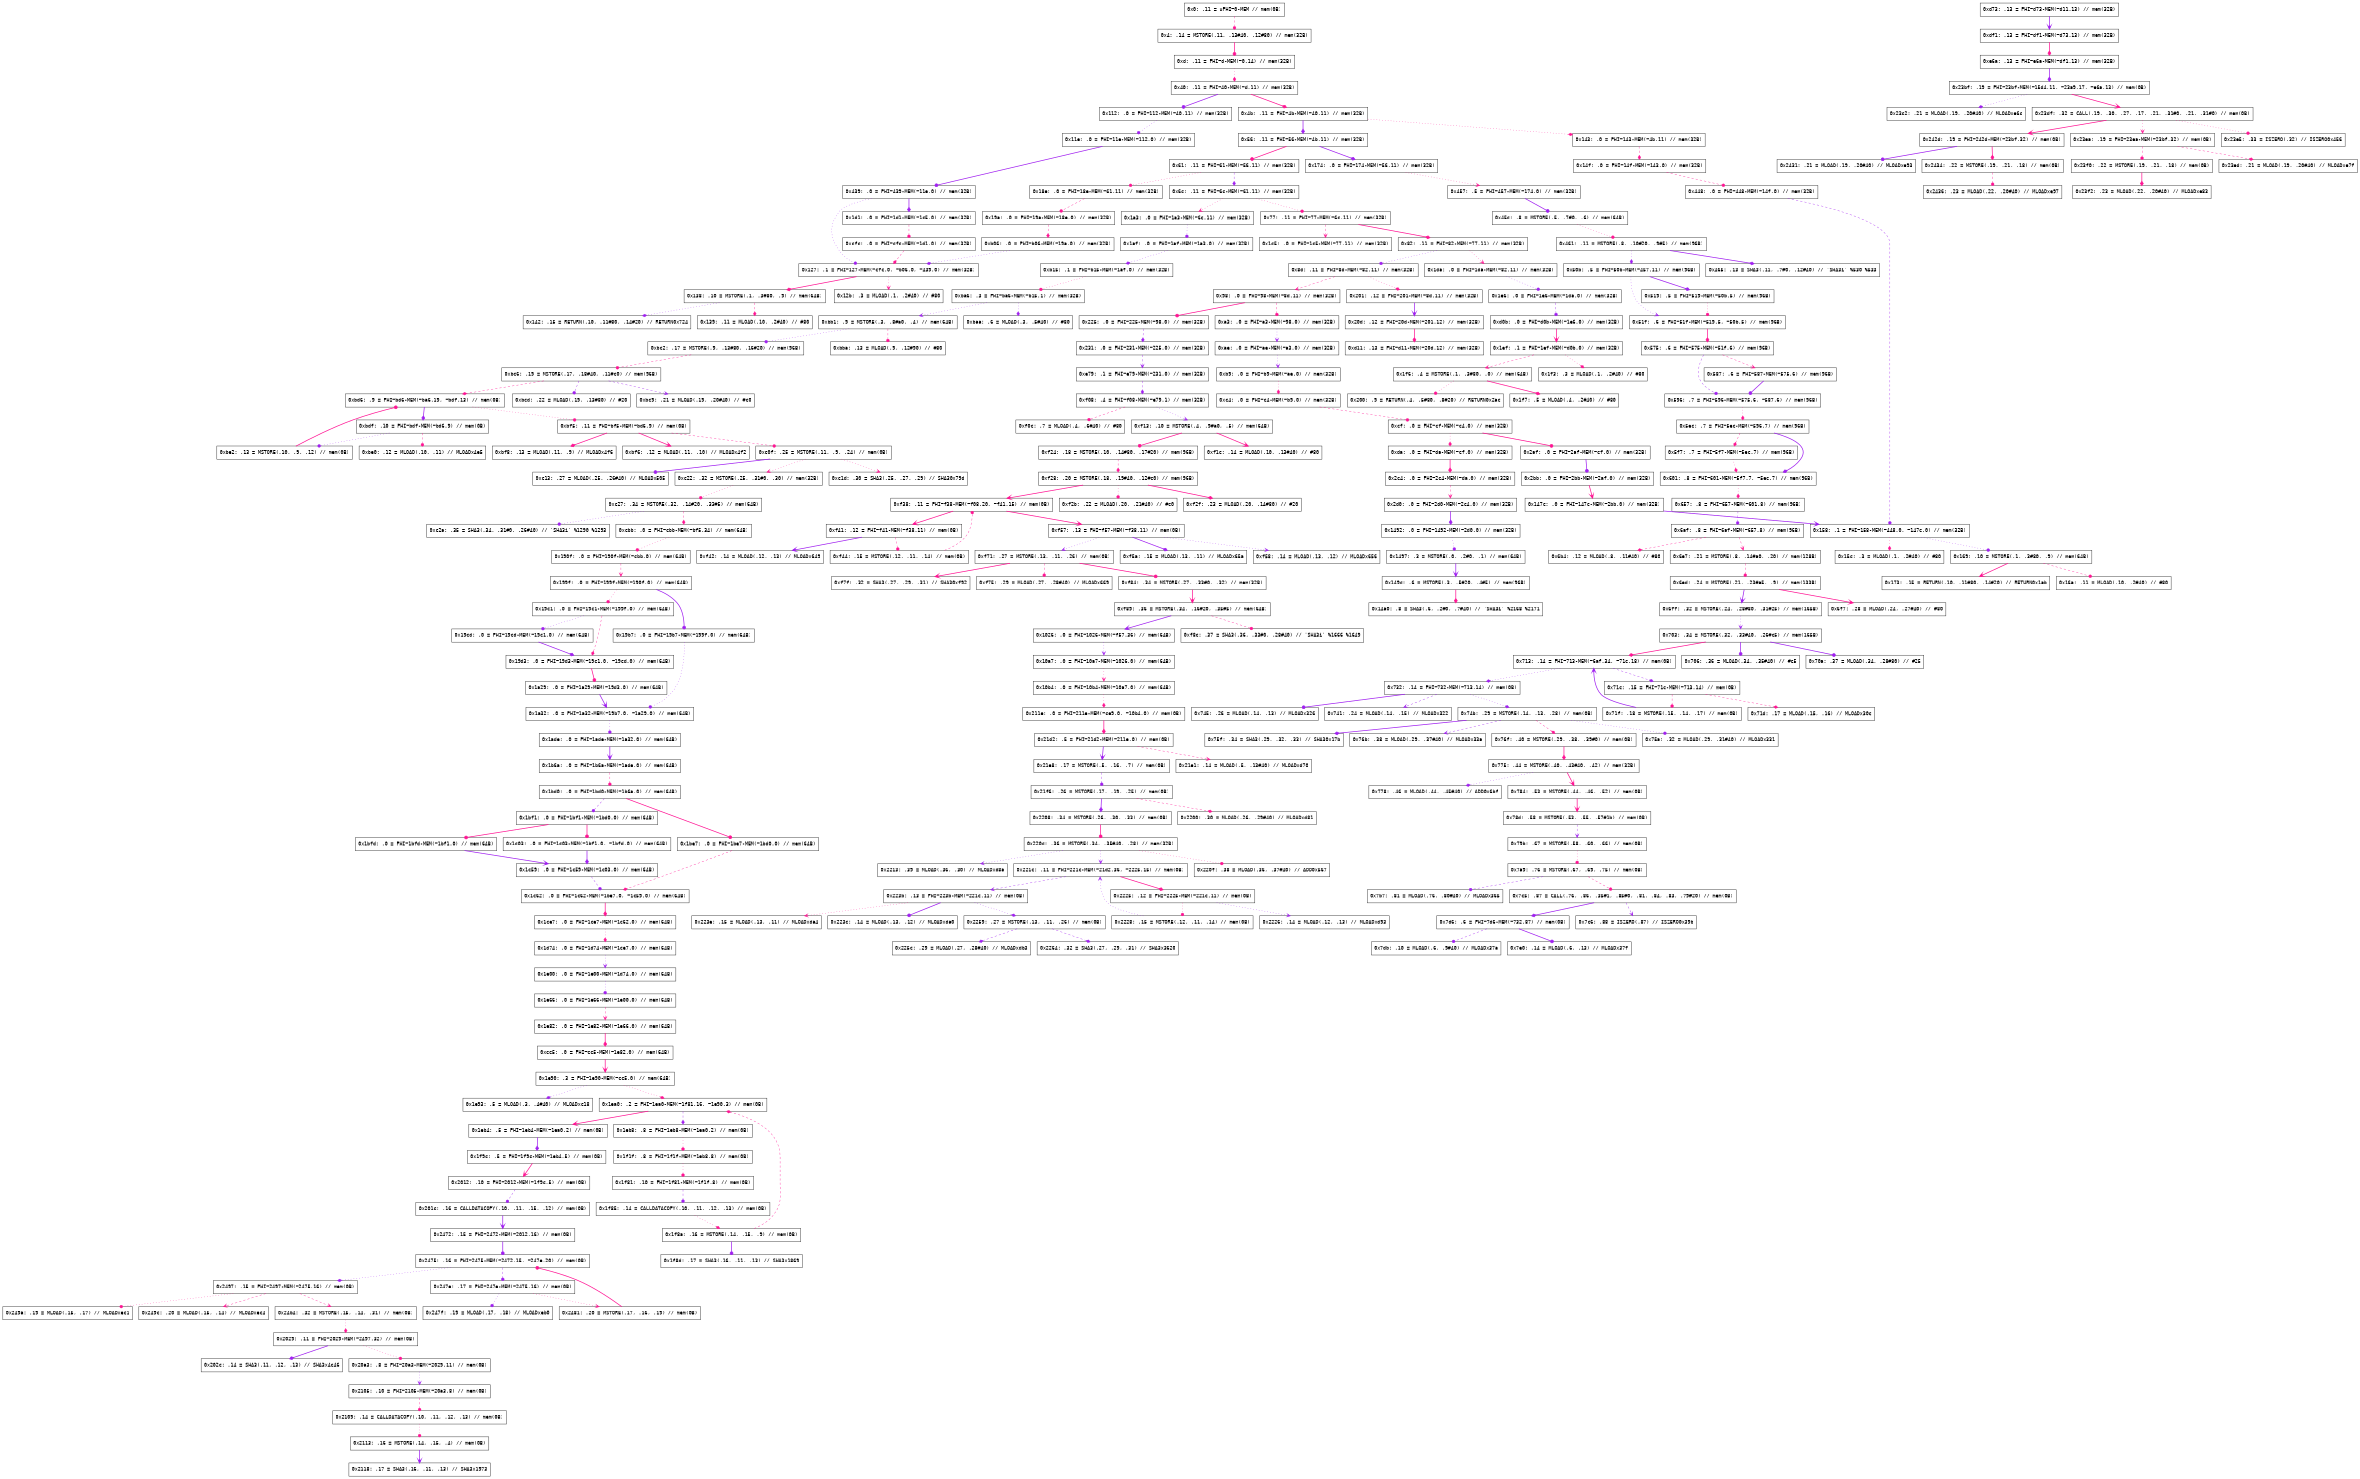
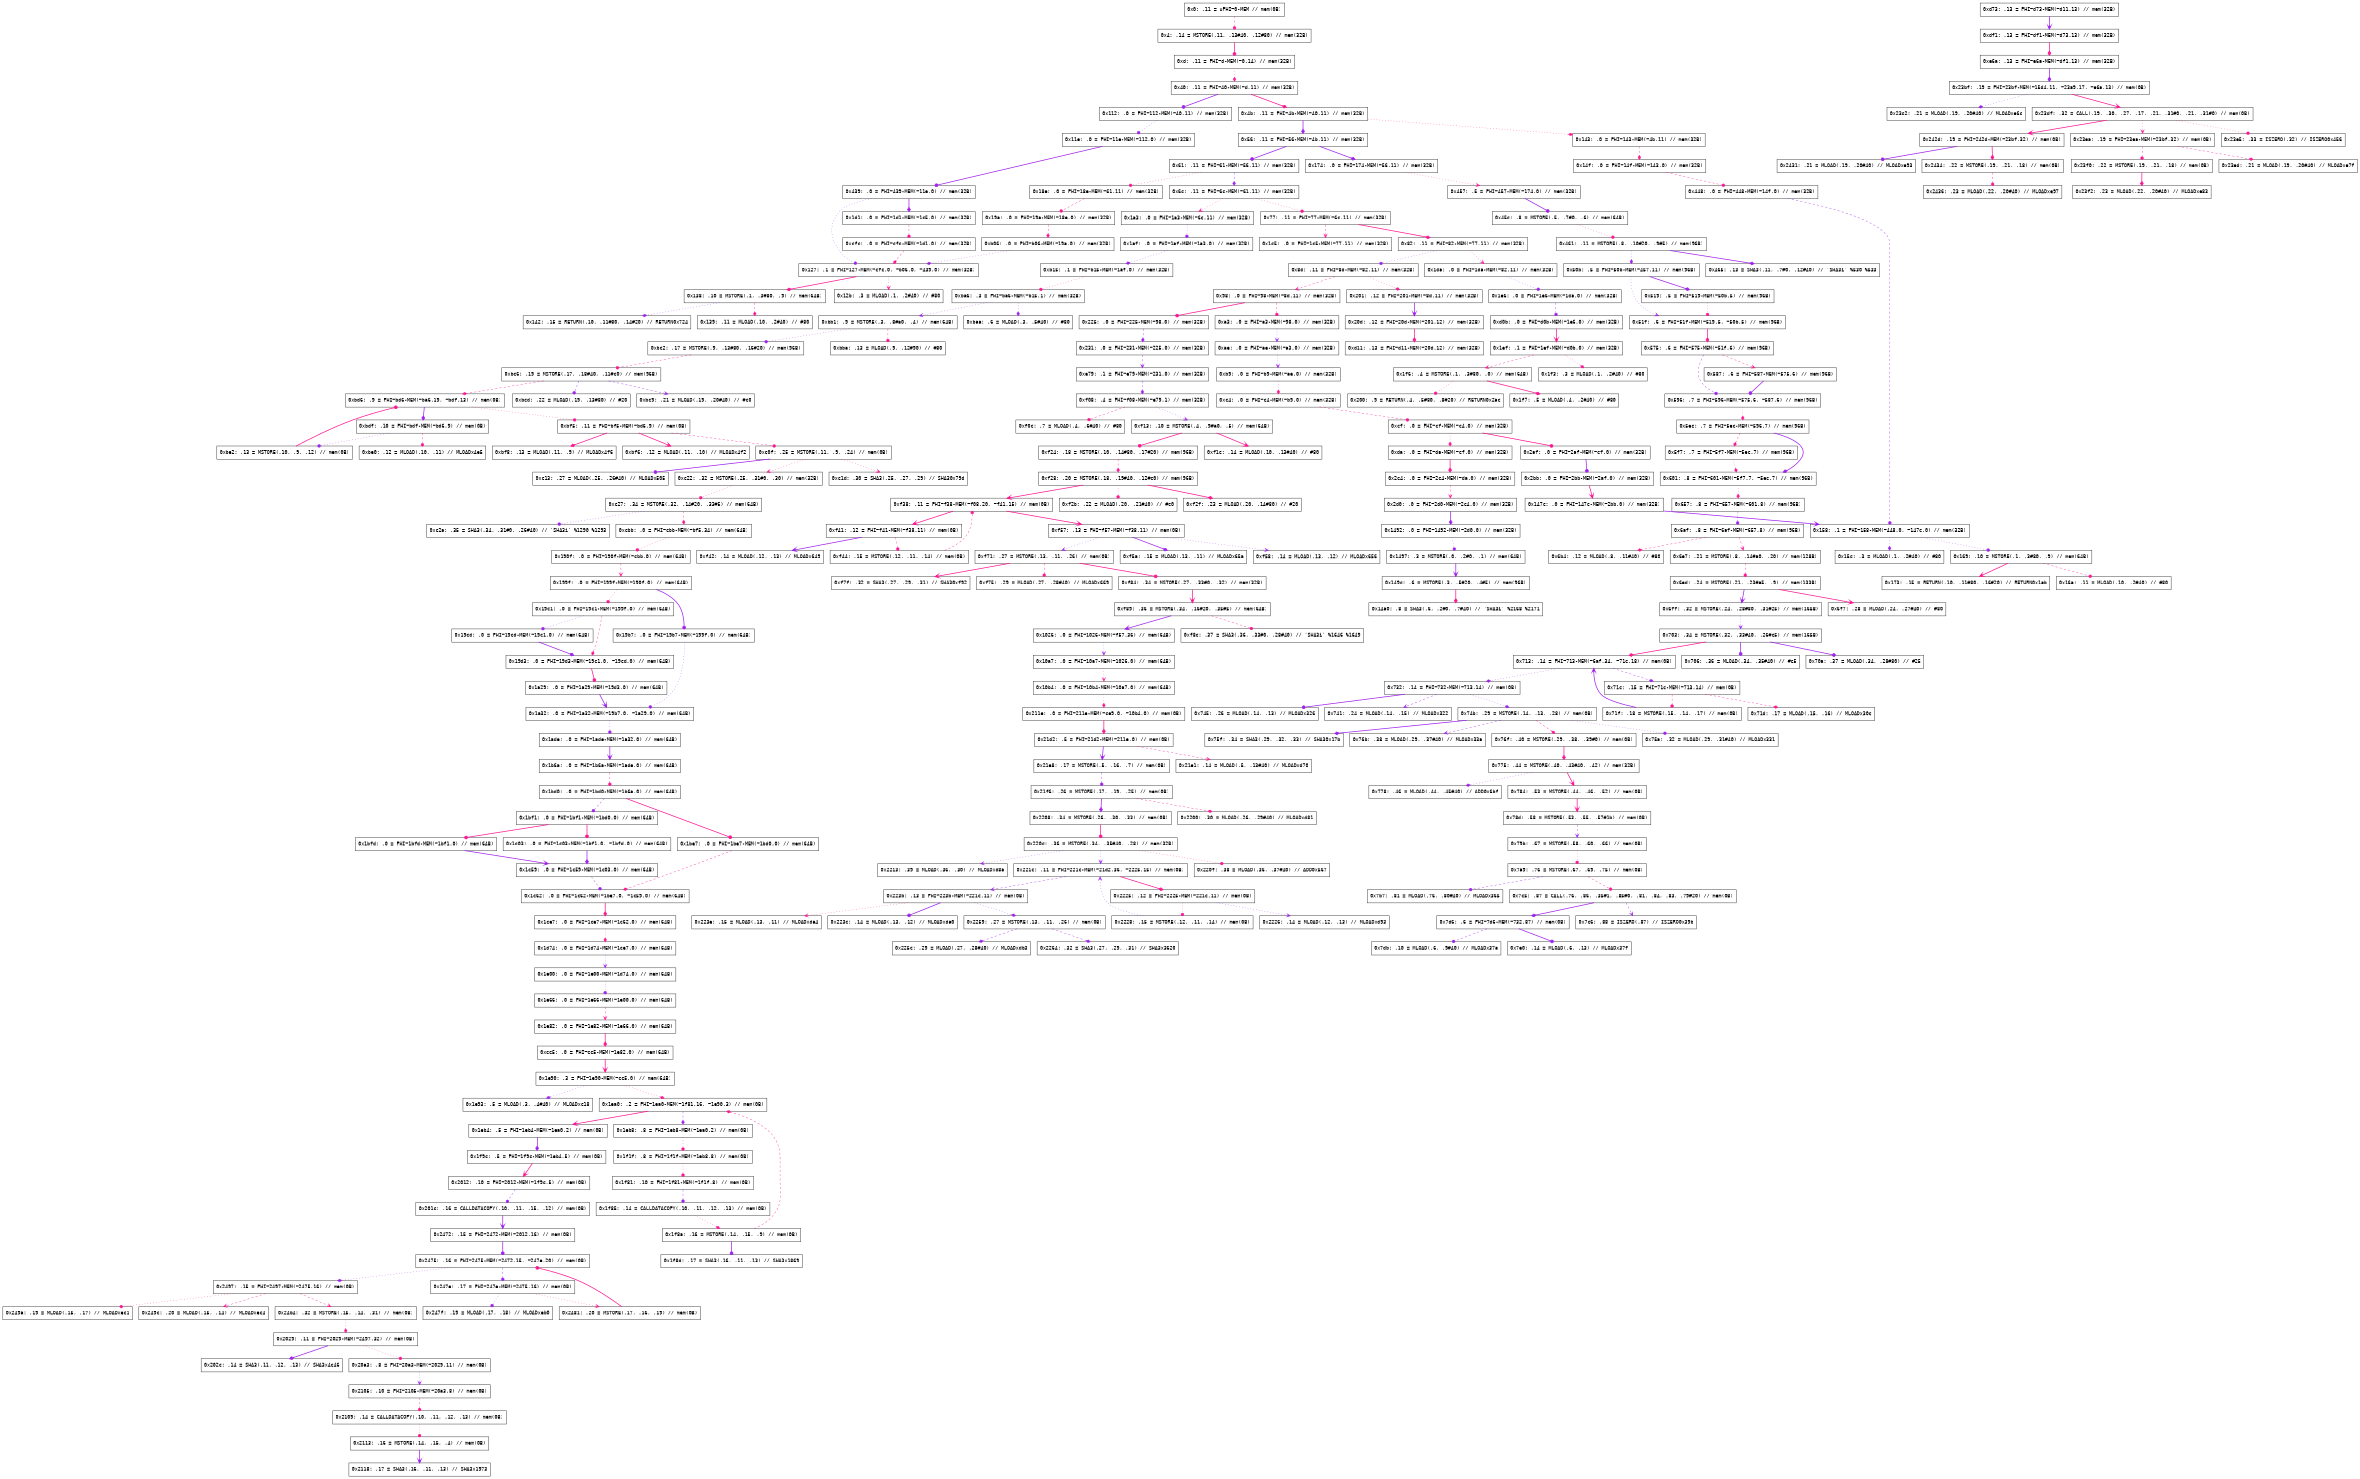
edge "0x56: .11 = PHI~56-MEM(~4b.11) // mem(32B)" -> "0x61: .11 = PHI~61-MEM(~56.11) // mem(32B)": color deeppink -> purple
edge "0x158: .1 = PHI~158-MEM(~448.0, ~147c.0) // mem(32B)" -> "0x15c: .3 = MLOAD(.1, .2#40) // #80": color deeppink -> purple
node "0x173: .15 = RETURN(.10, .11#80, .14#20) // RETURN0x1ab": label "0x173: .15 = RETURN(.10, .11#80, .14#20) // RETURN0x1ab" -> "0x173: .15 = RETURN(.10, .11#80, .16#20) // RETURN0x1ab"
node "0xf8c: .37 = SHA3(.36, .33#0, .28#40) // 'SHA3i' %1666 %1649": label "0xf8c: .37 = SHA3(.36, .33#0, .28#40) // 'SHA3i' %1666 %1649" -> "0xf8c: .37 = SHA3(.36, .33#0, .28#40) // 'SHA3i' %1646 %1649"
